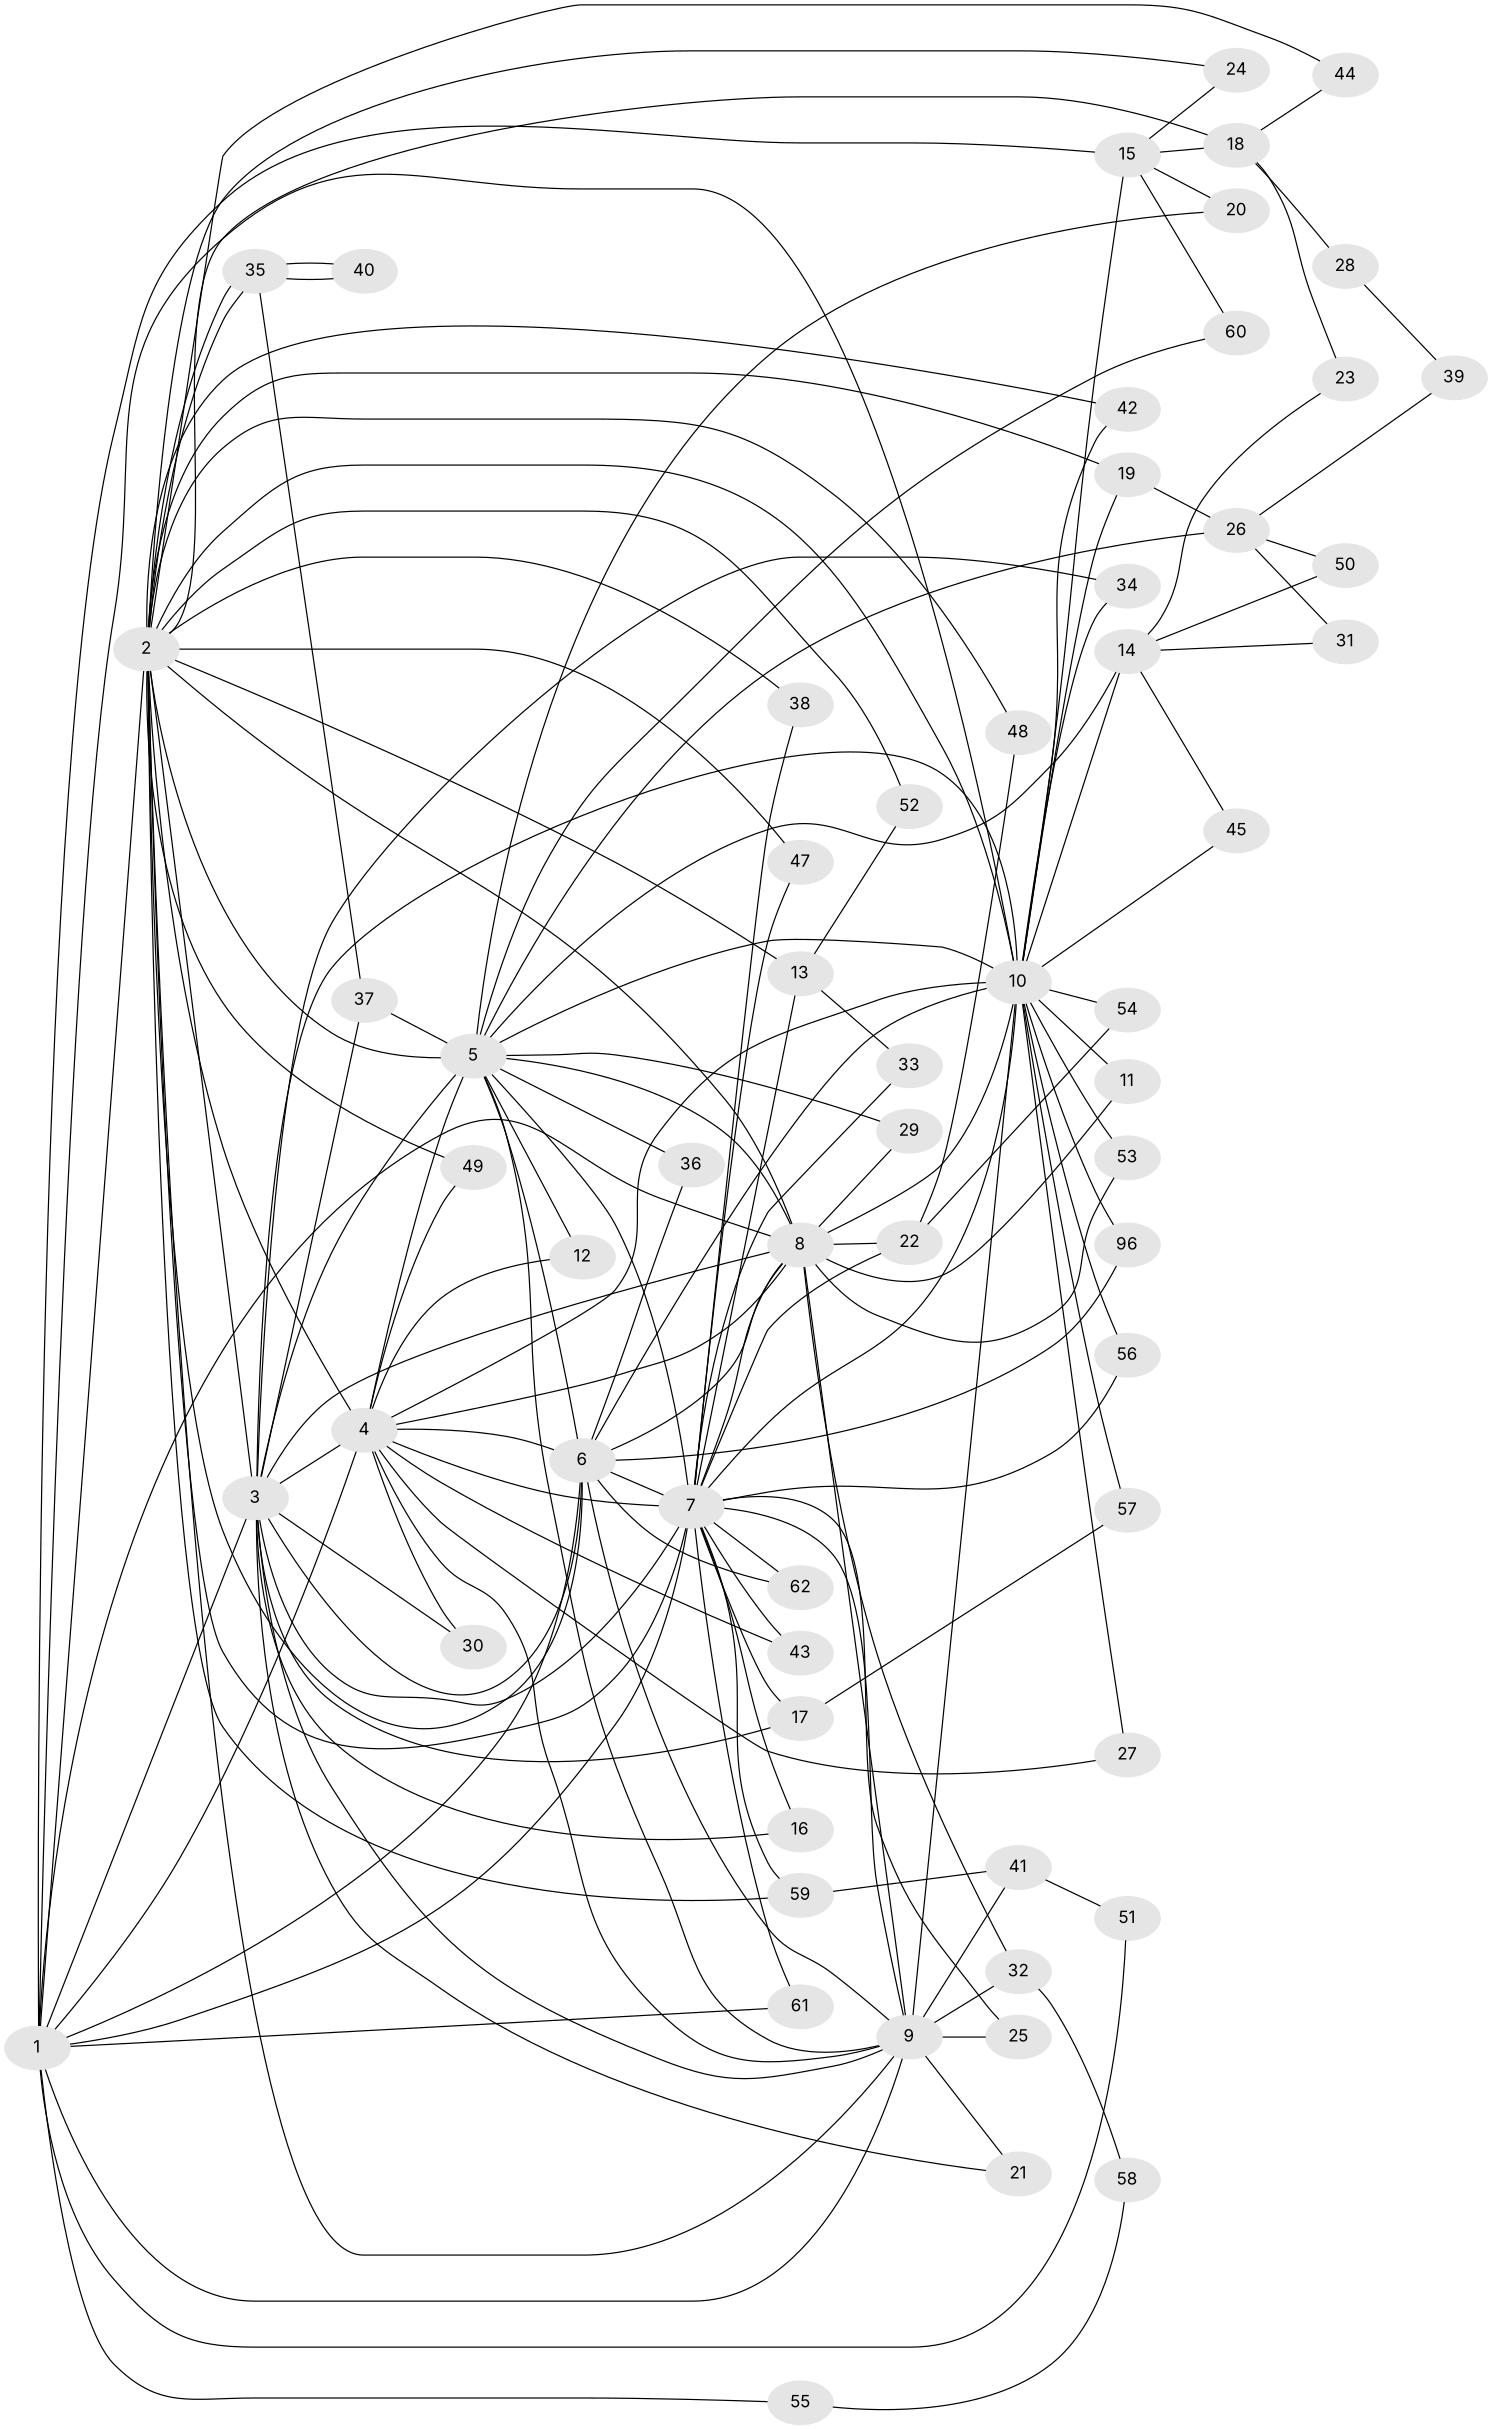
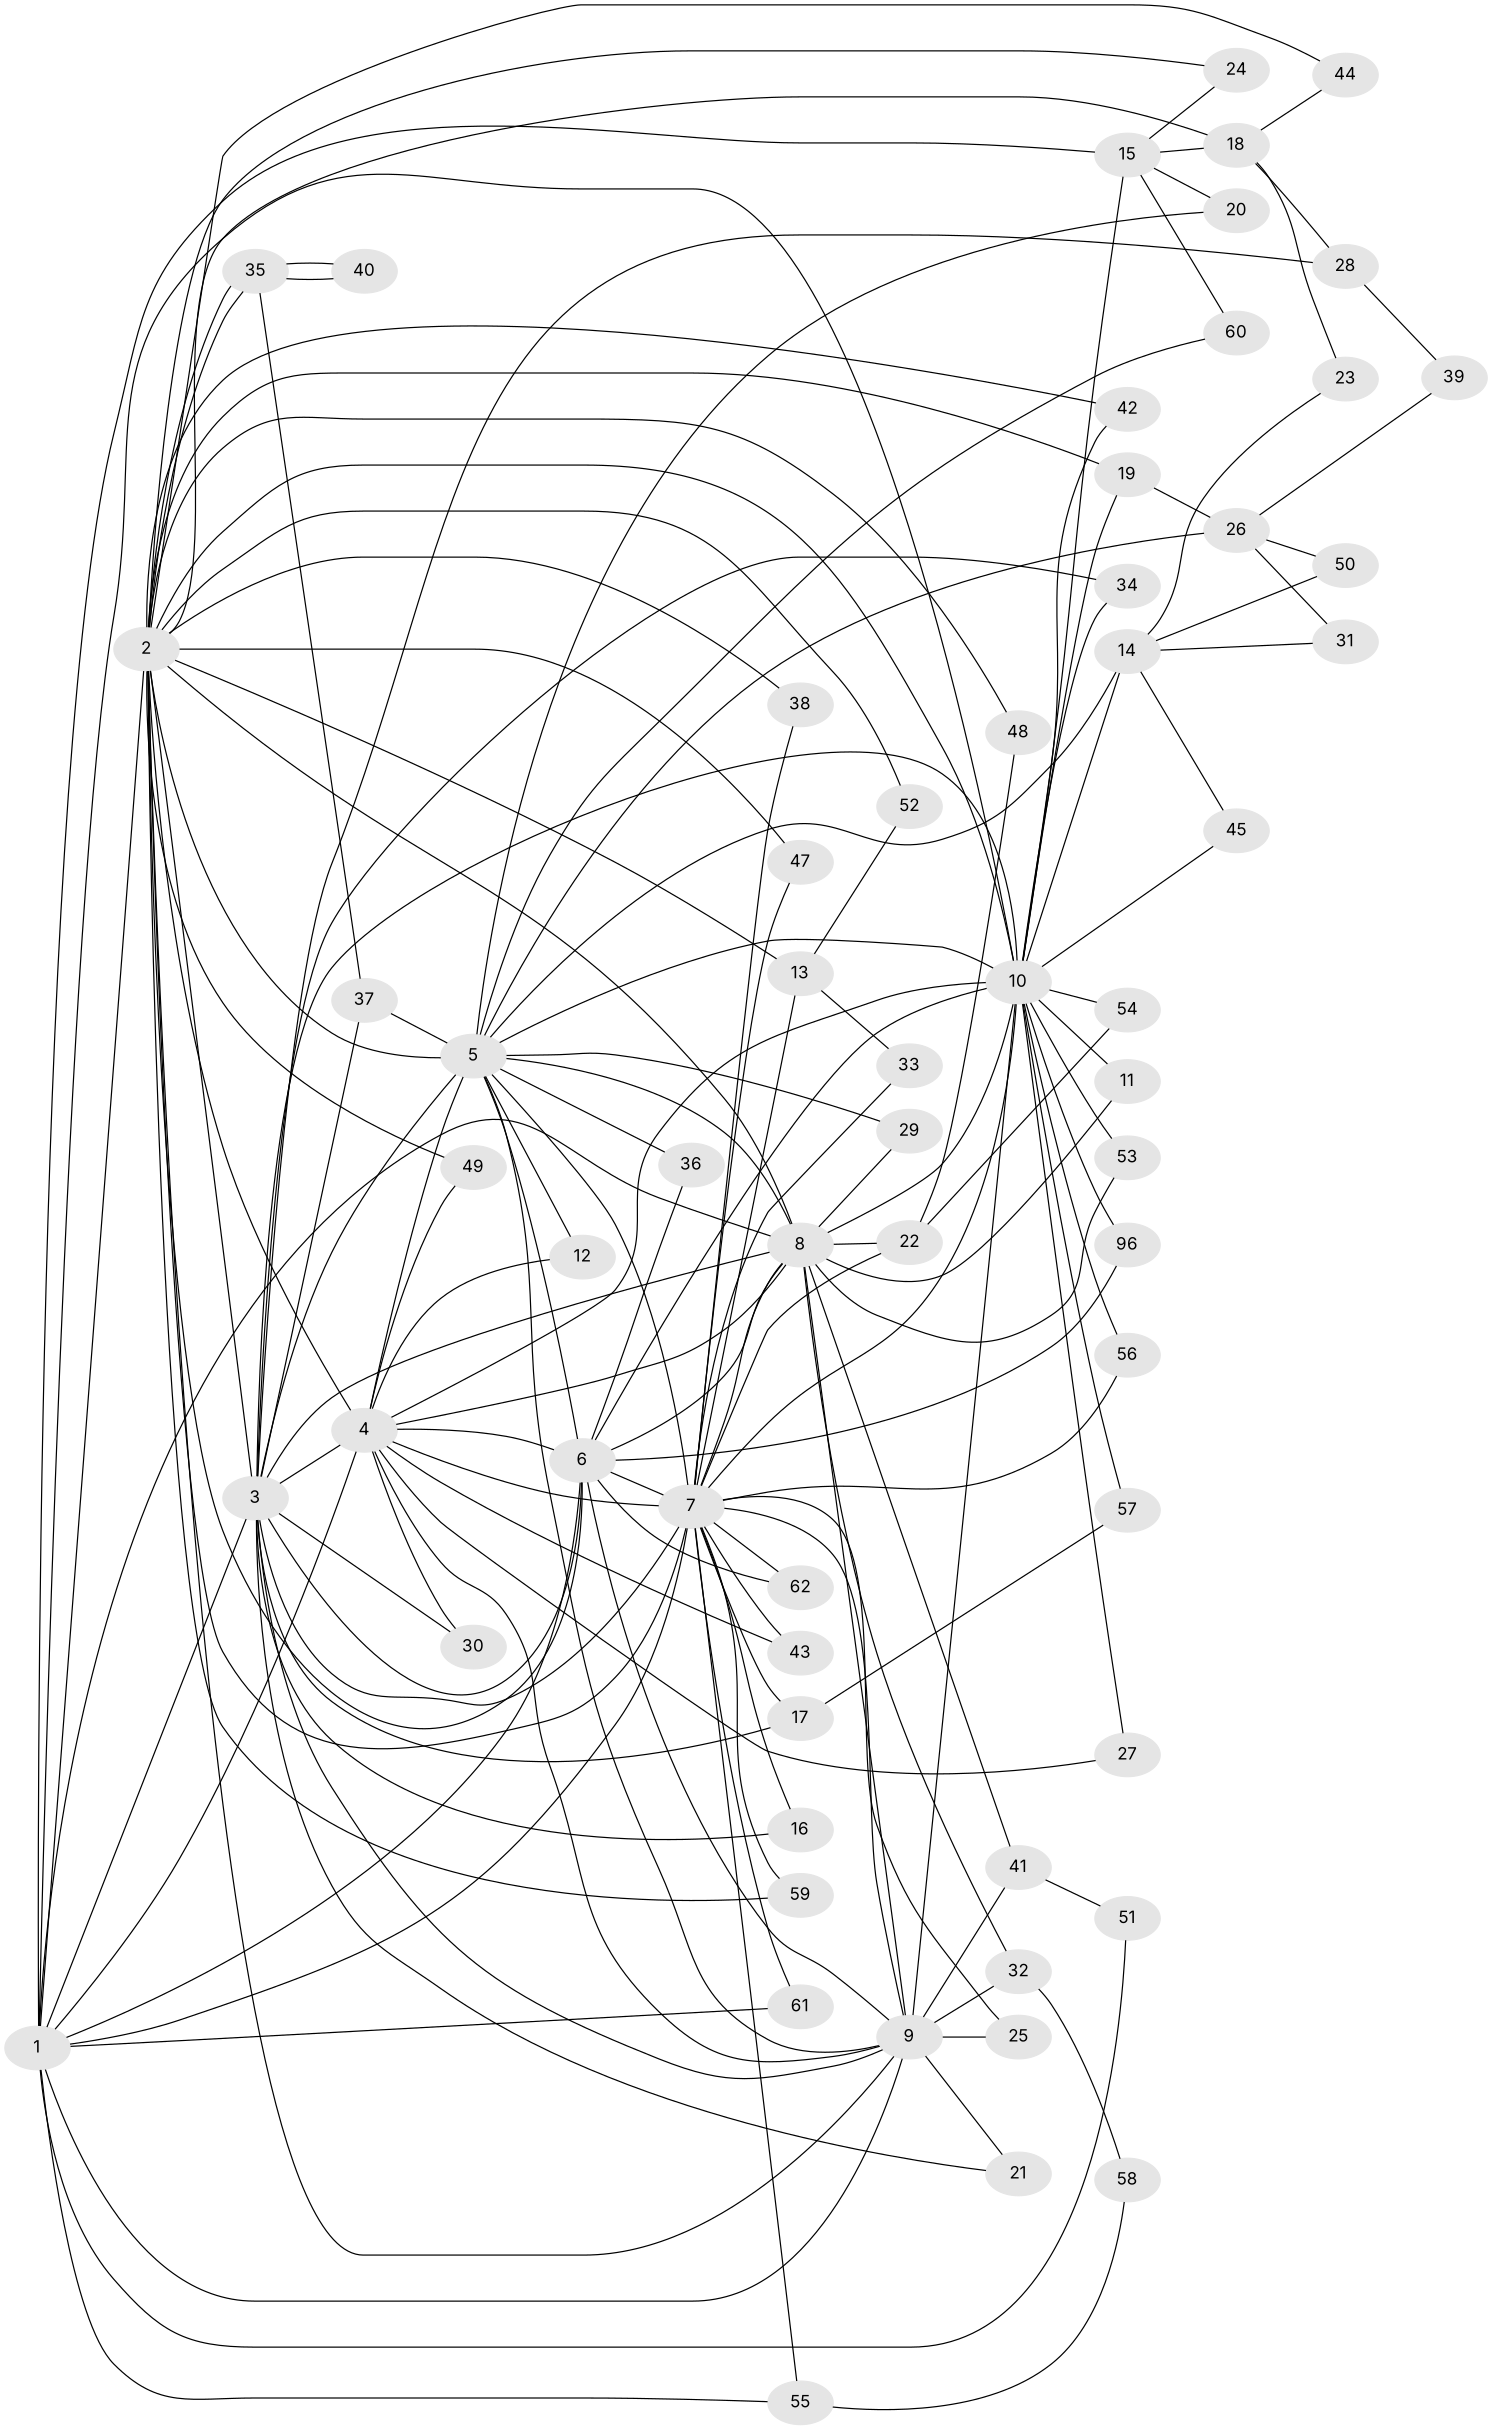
edge "28" -- "3": added
edge "41" -- "59": now "41" -- "8"
edge "7" -- "55": added
